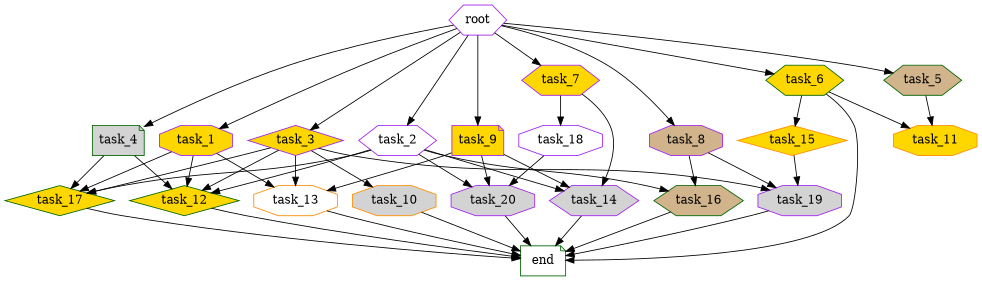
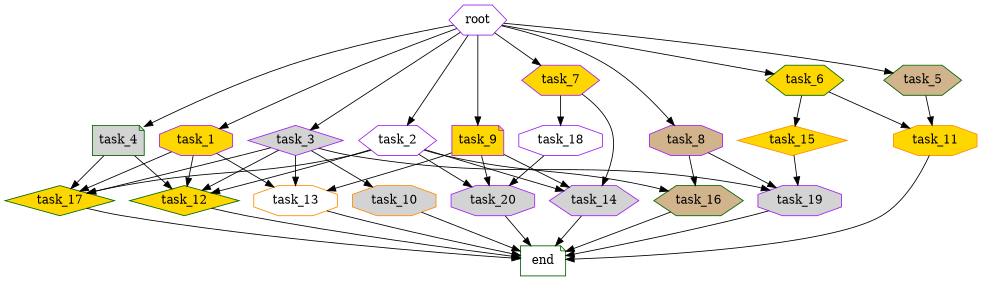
node "task_3": fillcolor gold -> lightgrey
edge "task_6" -> "end": now "task_11" -> "end"
